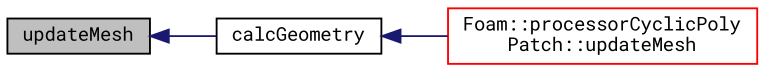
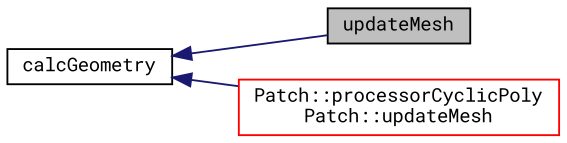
edge "calcGeometry" -> "updateMesh": reversed
node "Foam::processorCyclicPoly Patch::updateMesh": label "Foam::processorCyclicPoly Patch::updateMesh" -> "Patch::processorCyclicPoly Patch::updateMesh"
